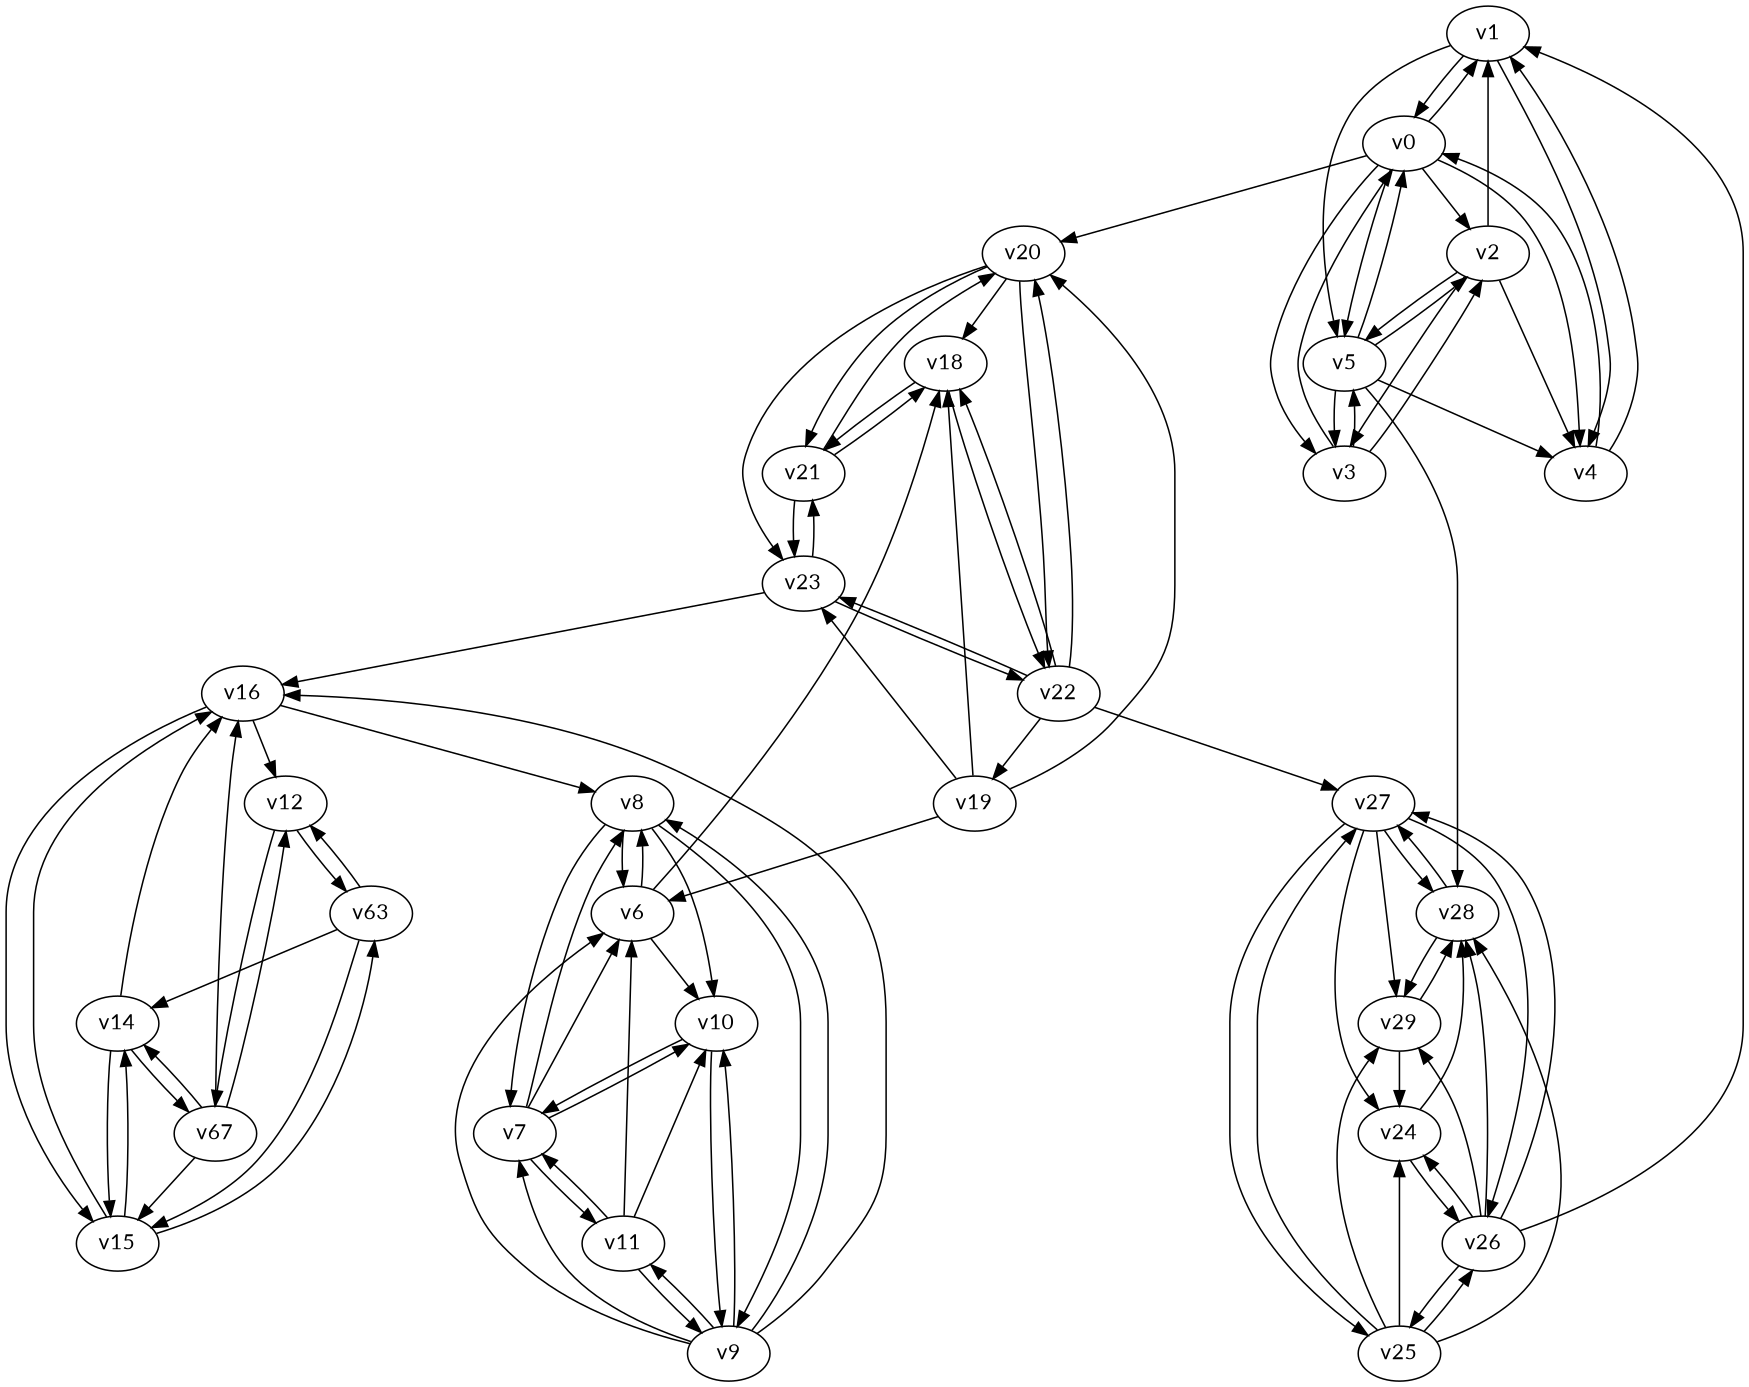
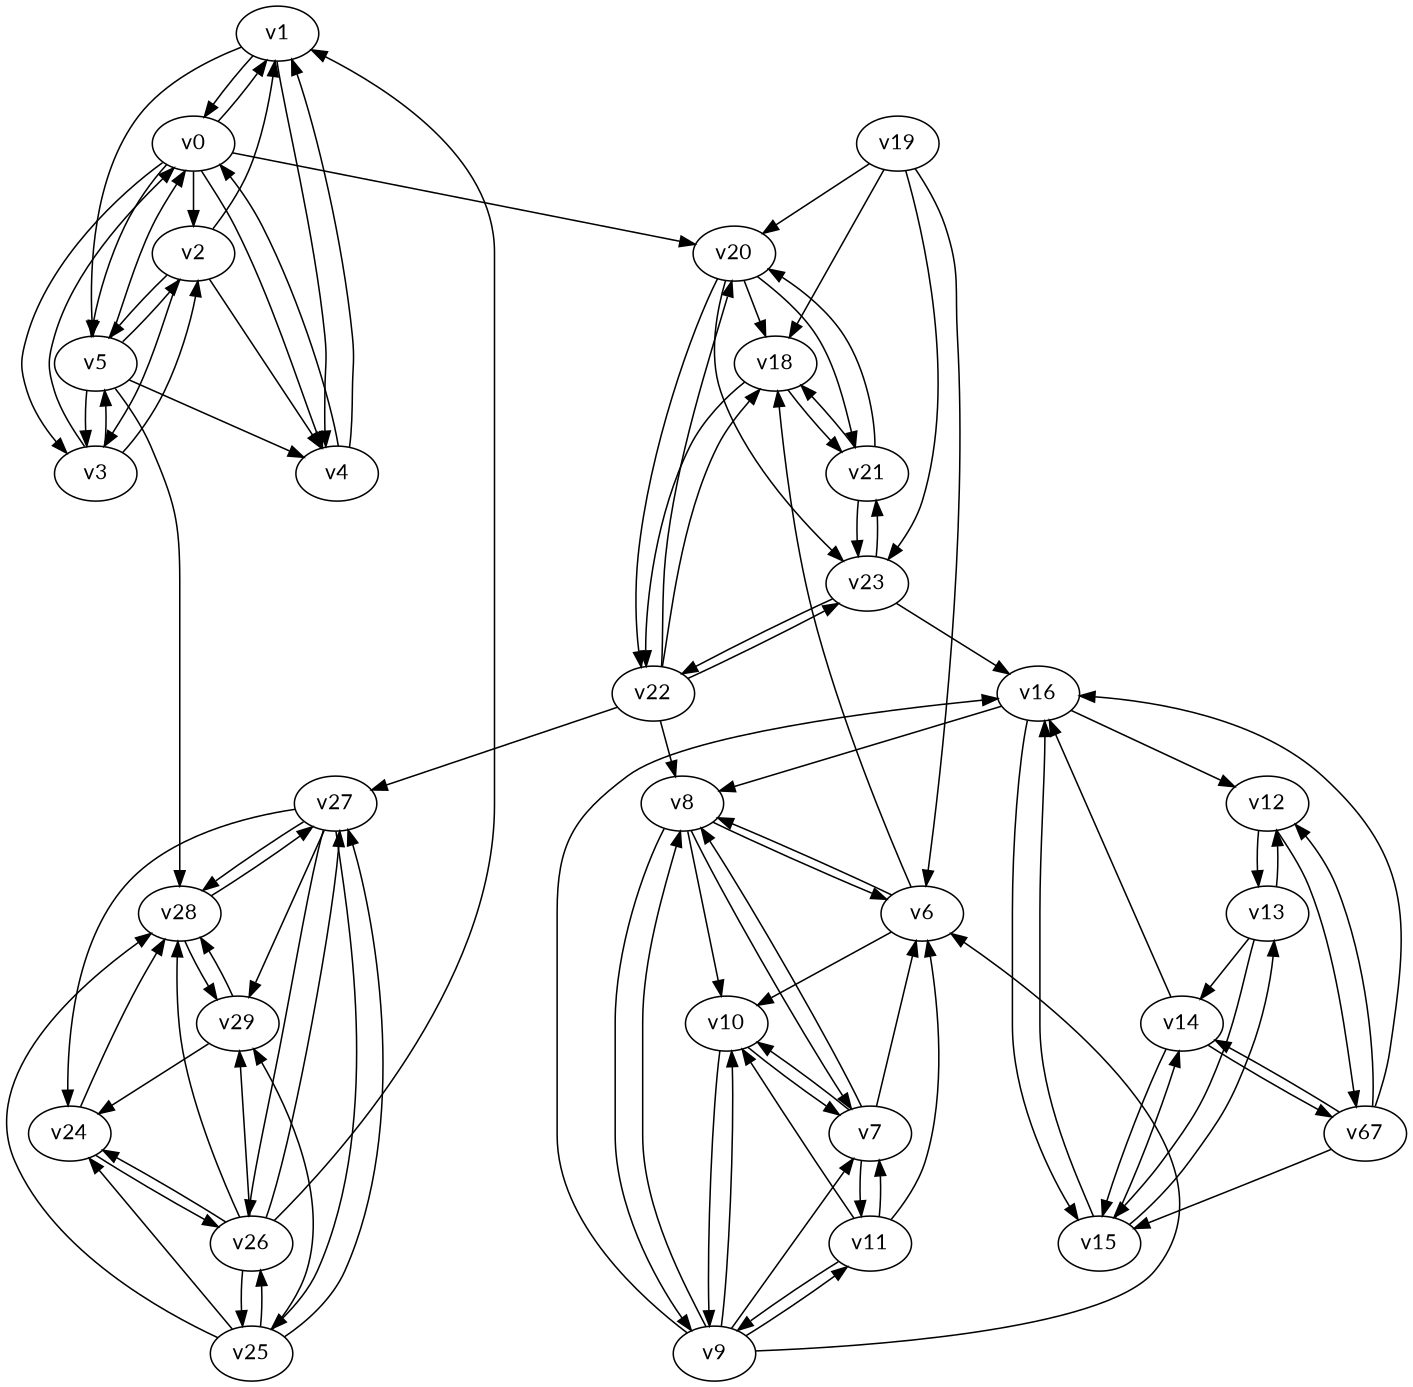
edge "v22" -> "v19": now "v22" -> "v8"
node "v63": label "v63" -> "v13"
